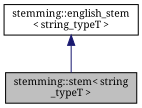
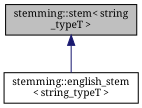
edge "stemming::stem< string _typeT >" -> "stemming::english_stem < string_typeT >": reversed
